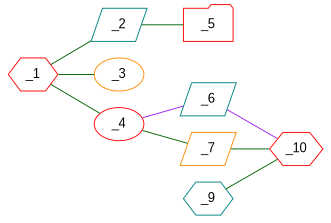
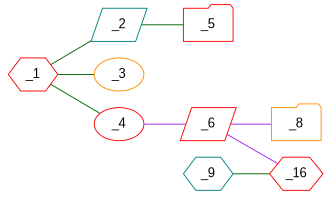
node "_6": color teal -> red
node "_8": added
node "_7": removed
node "_10": label "_10" -> "_16"
